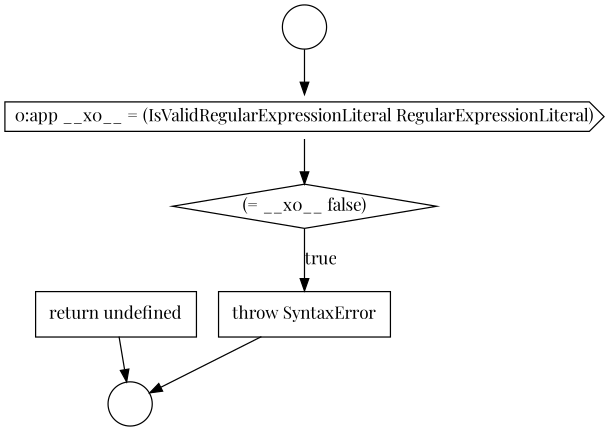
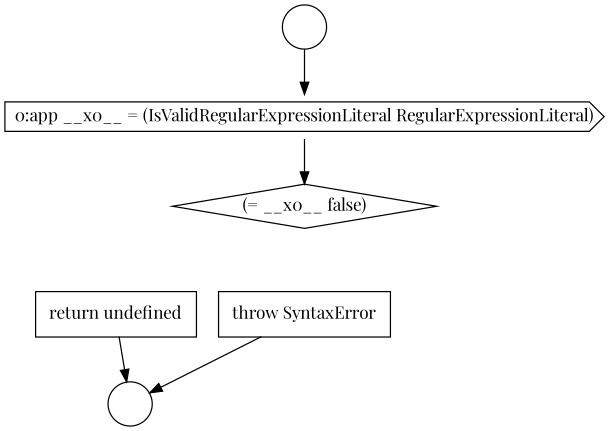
edge "(= __x0__ false)" -> "throw SyntaxError": removed, label "true"
